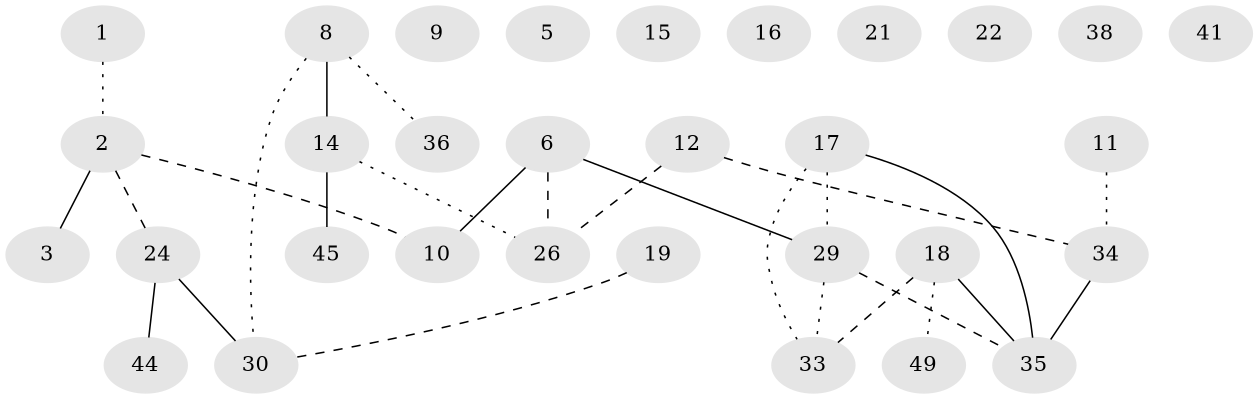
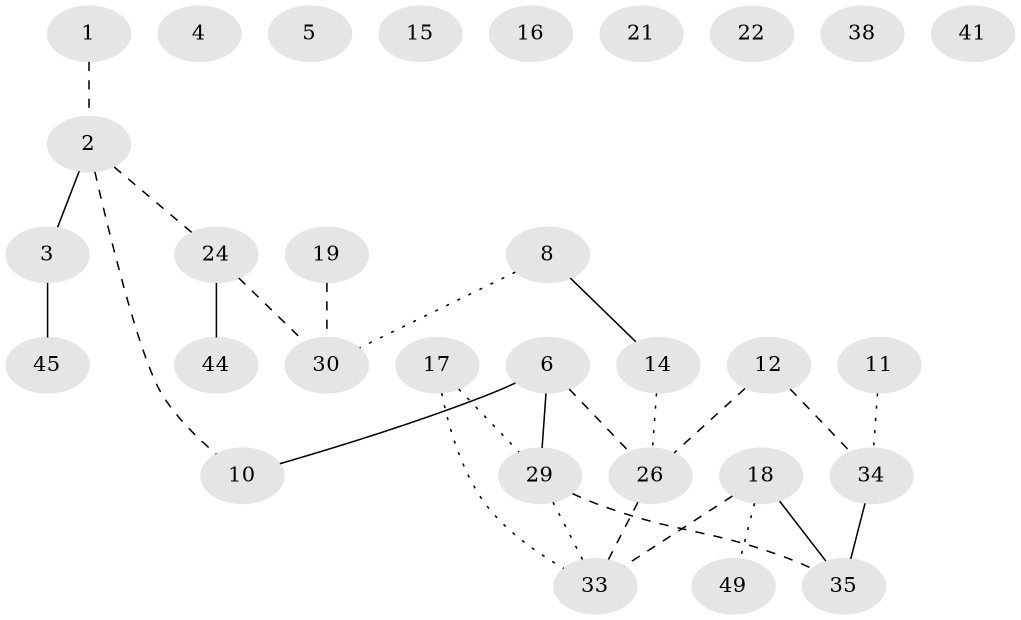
node "9": label "9" -> "4"
edge "1" -- "2": style dotted -> dashed
node "36": removed
edge "14" -- "45": now "3" -- "45"
edge "17" -- "35": removed
edge "24" -- "30": style solid -> dashed
edge "26" -- "33": added
